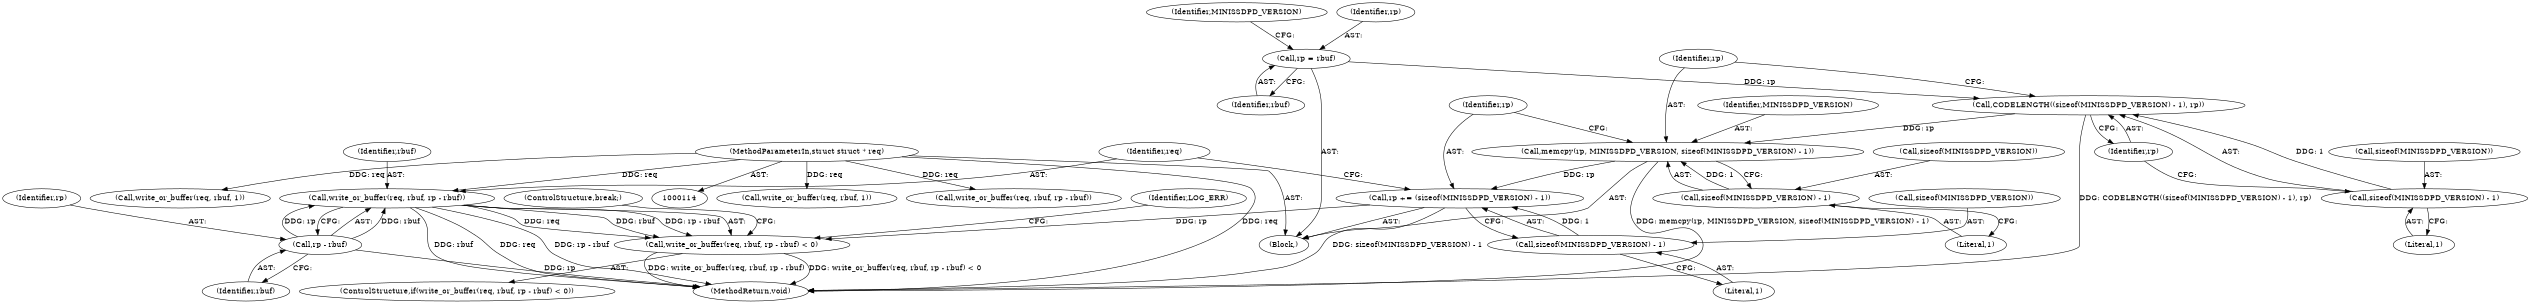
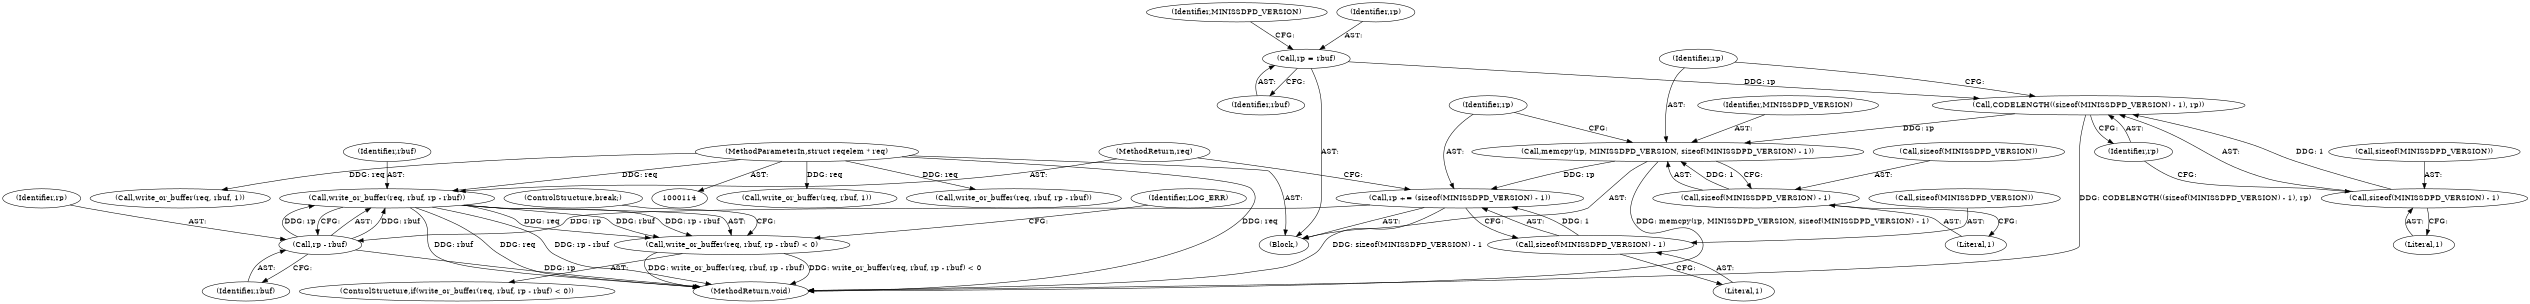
node "(MethodParameterIn,struct struct * req)": label "(MethodParameterIn,struct struct * req)" -> "(MethodParameterIn,struct reqelem * req)"
node "(Identifier,req)": label "(Identifier,req)" -> "(MethodReturn,req)"
edge "(Call,rp += (sizeof(MINISSDPD_VERSION) - 1))" -> "(Call,write_or_buffer(req, rbuf, rp - rbuf) < 0)": now "(Call,rp += (sizeof(MINISSDPD_VERSION) - 1))" -> "(Call,rp - rbuf)"
